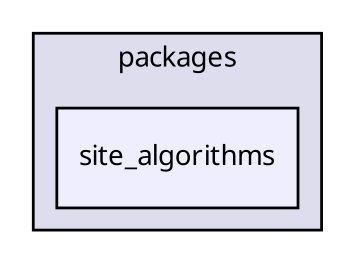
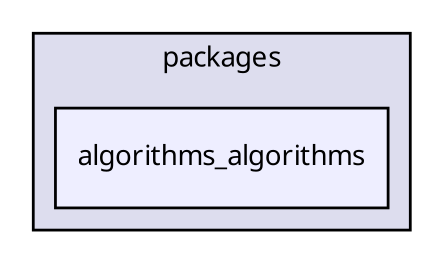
node "site_algorithms": label "site_algorithms" -> "algorithms_algorithms"
